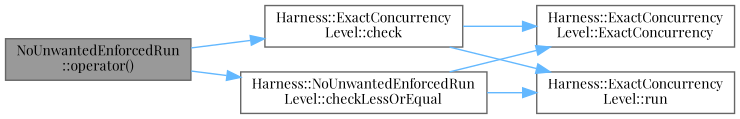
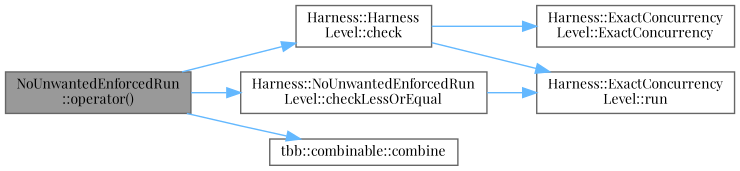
node "Harness::ExactConcurrency Level::check": label "Harness::ExactConcurrency Level::check" -> "Harness::Harness Level::check"
edge "Harness::NoUnwantedEnforcedRun Level::checkLessOrEqual" -> "Harness::ExactConcurrency Level::ExactConcurrency": removed
node "tbb::combinable::combine": added
